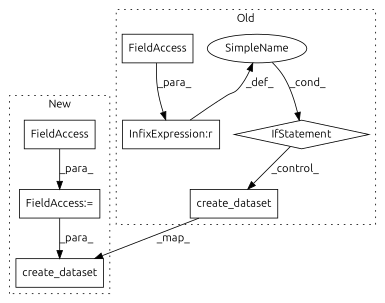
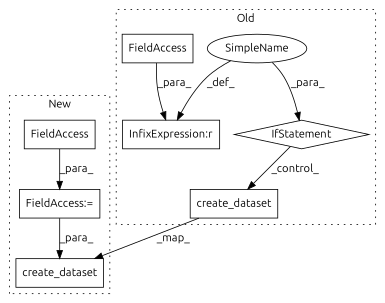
edge "SimpleName" -> "IfStatement": label "_cond_" -> "_para_"
edge "InfixExpression:r" -> "SimpleName": reversed
